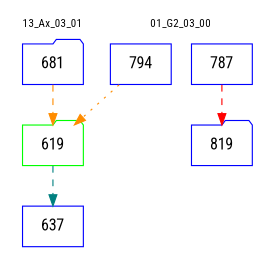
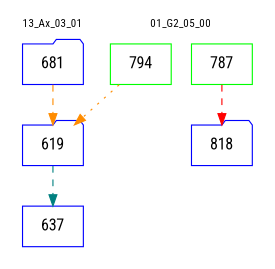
cluster "01_G2_03_00": label "01_G2_03_00" -> "01_G2_05_00"
node "794": color blue -> green
node "787": color blue -> green
node "619": color green -> blue
node "819": label "819" -> "818"
